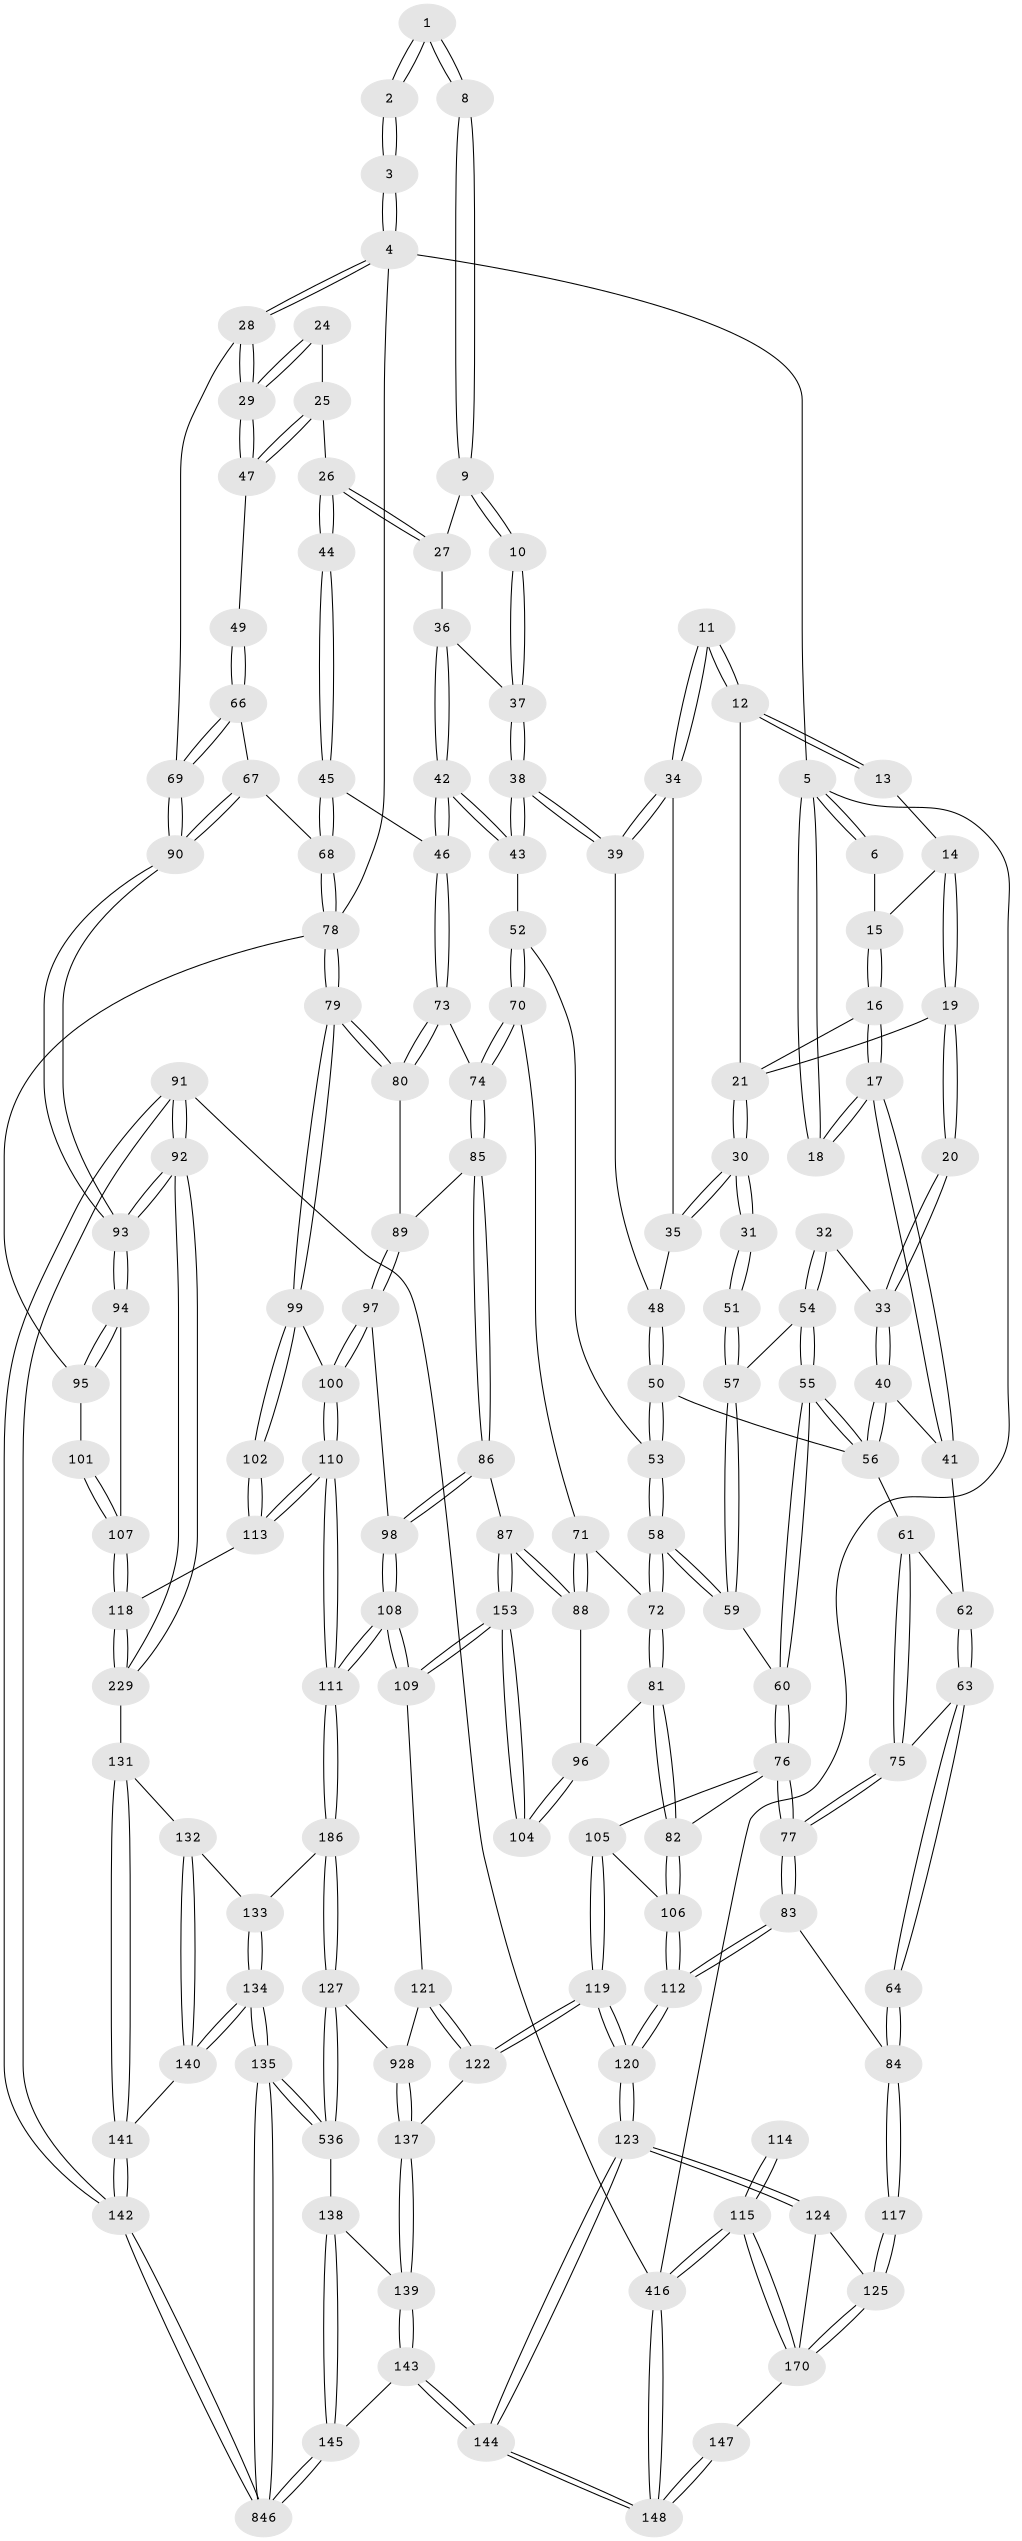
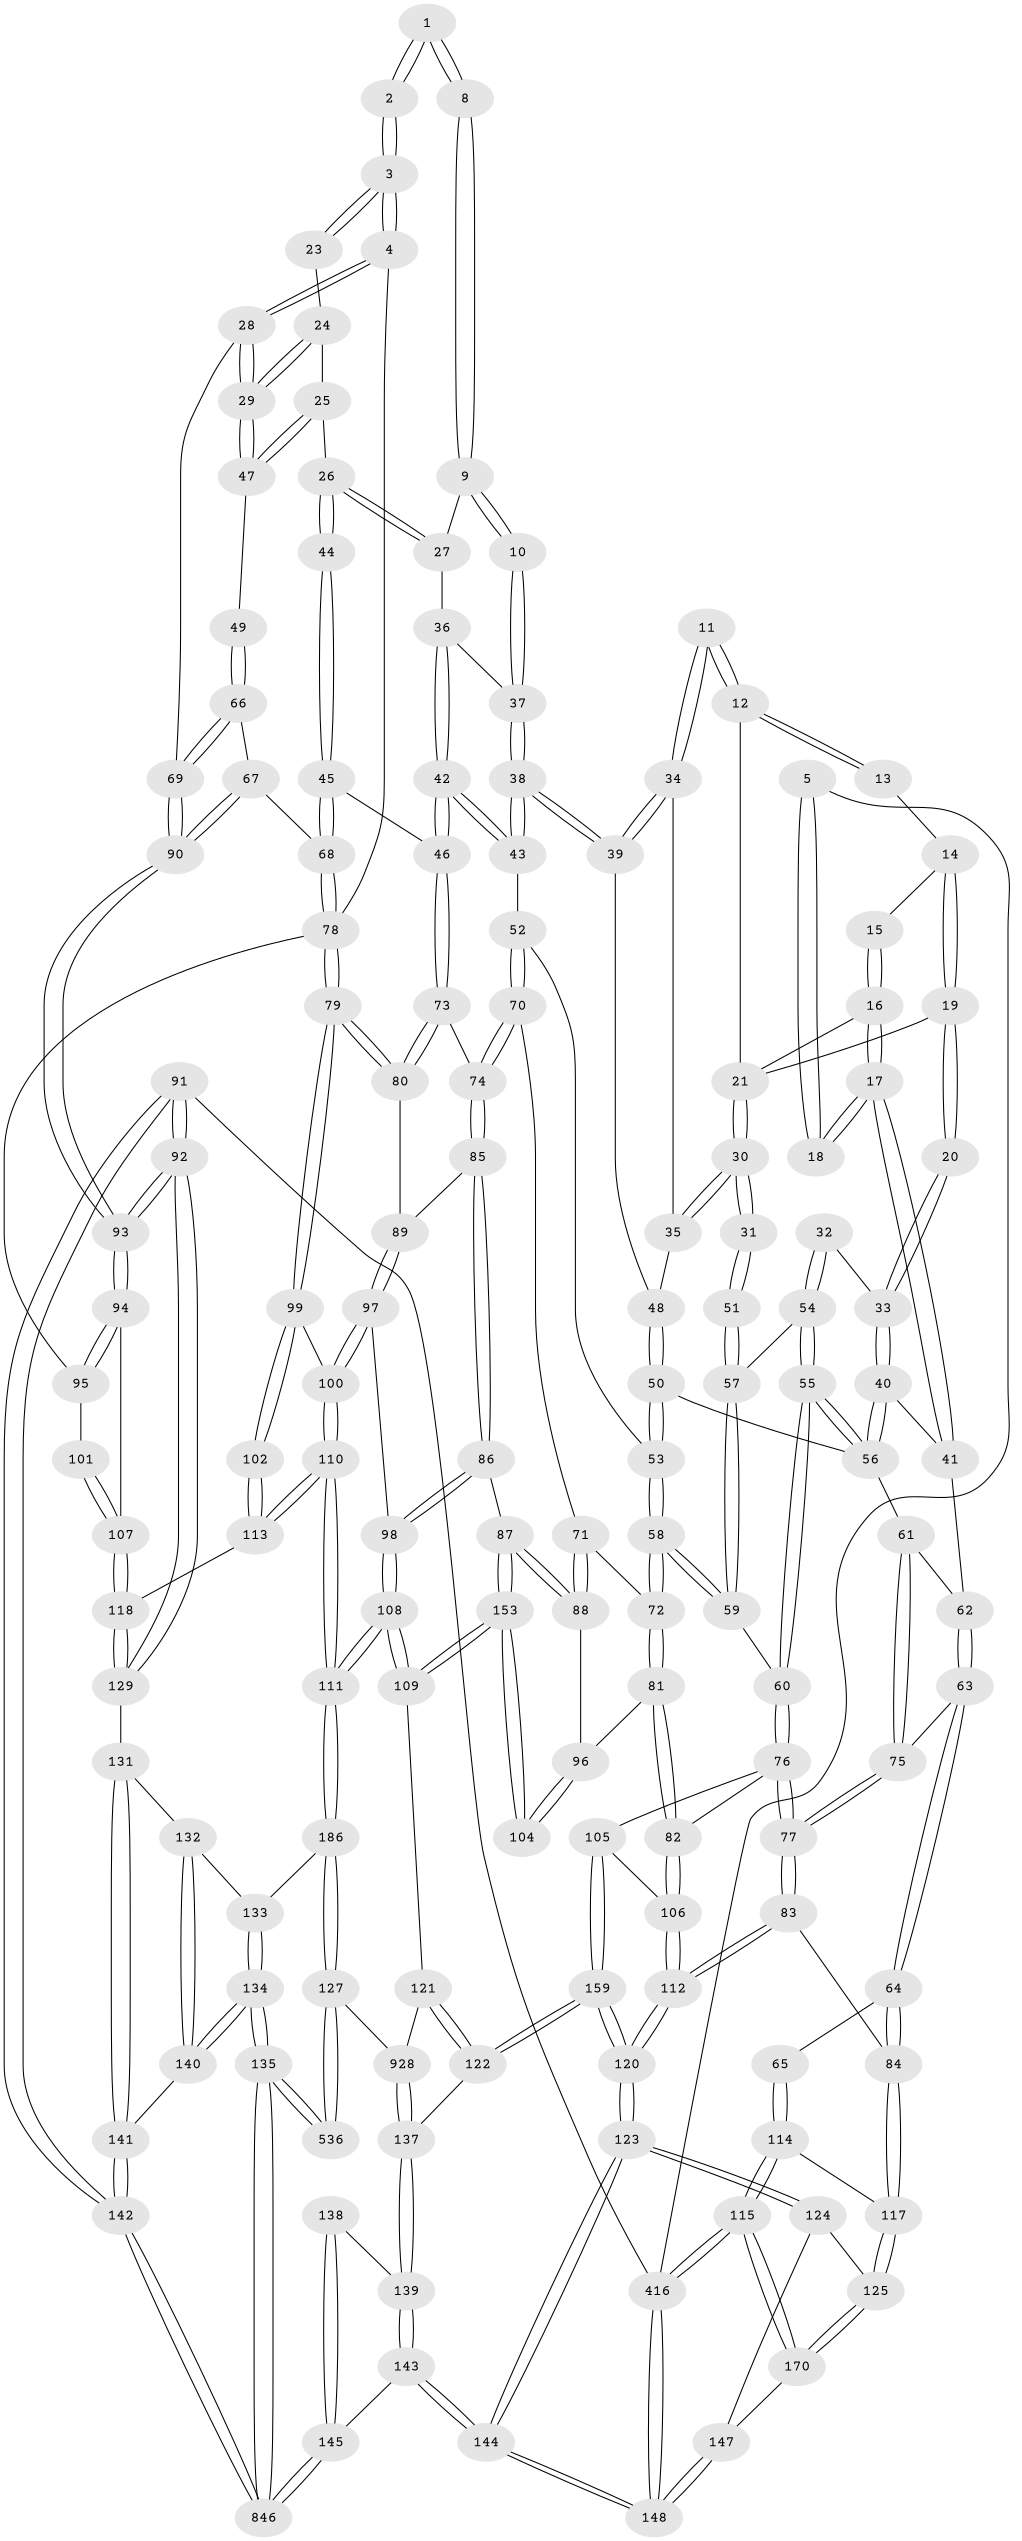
node "23": added
edge "4" -- "5": removed
node "6": removed
node "229": label "229" -> "129"
node "119": label "119" -> "159"
node "65": added
edge "536" -- "138": removed
edge "114" -- "117": added
edge "124" -- "170": now "124" -- "147"
